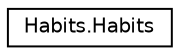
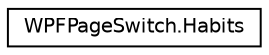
node "Habits.Habits": label "Habits.Habits" -> "WPFPageSwitch.Habits"
